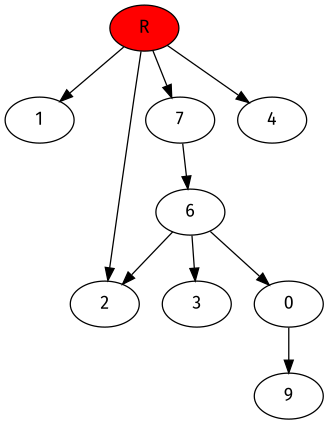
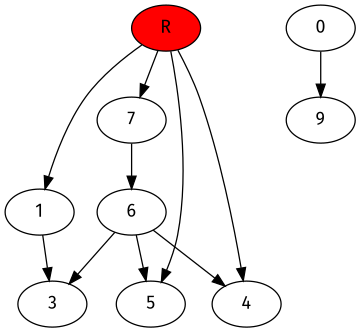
edge "1" -> "3": added
edge "6" -> "0": now "6" -> "4"
node "2": label "2" -> "5"
